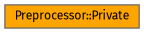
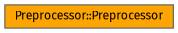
node "Preprocessor::Private": label "Preprocessor::Private" -> "Preprocessor::Preprocessor"
